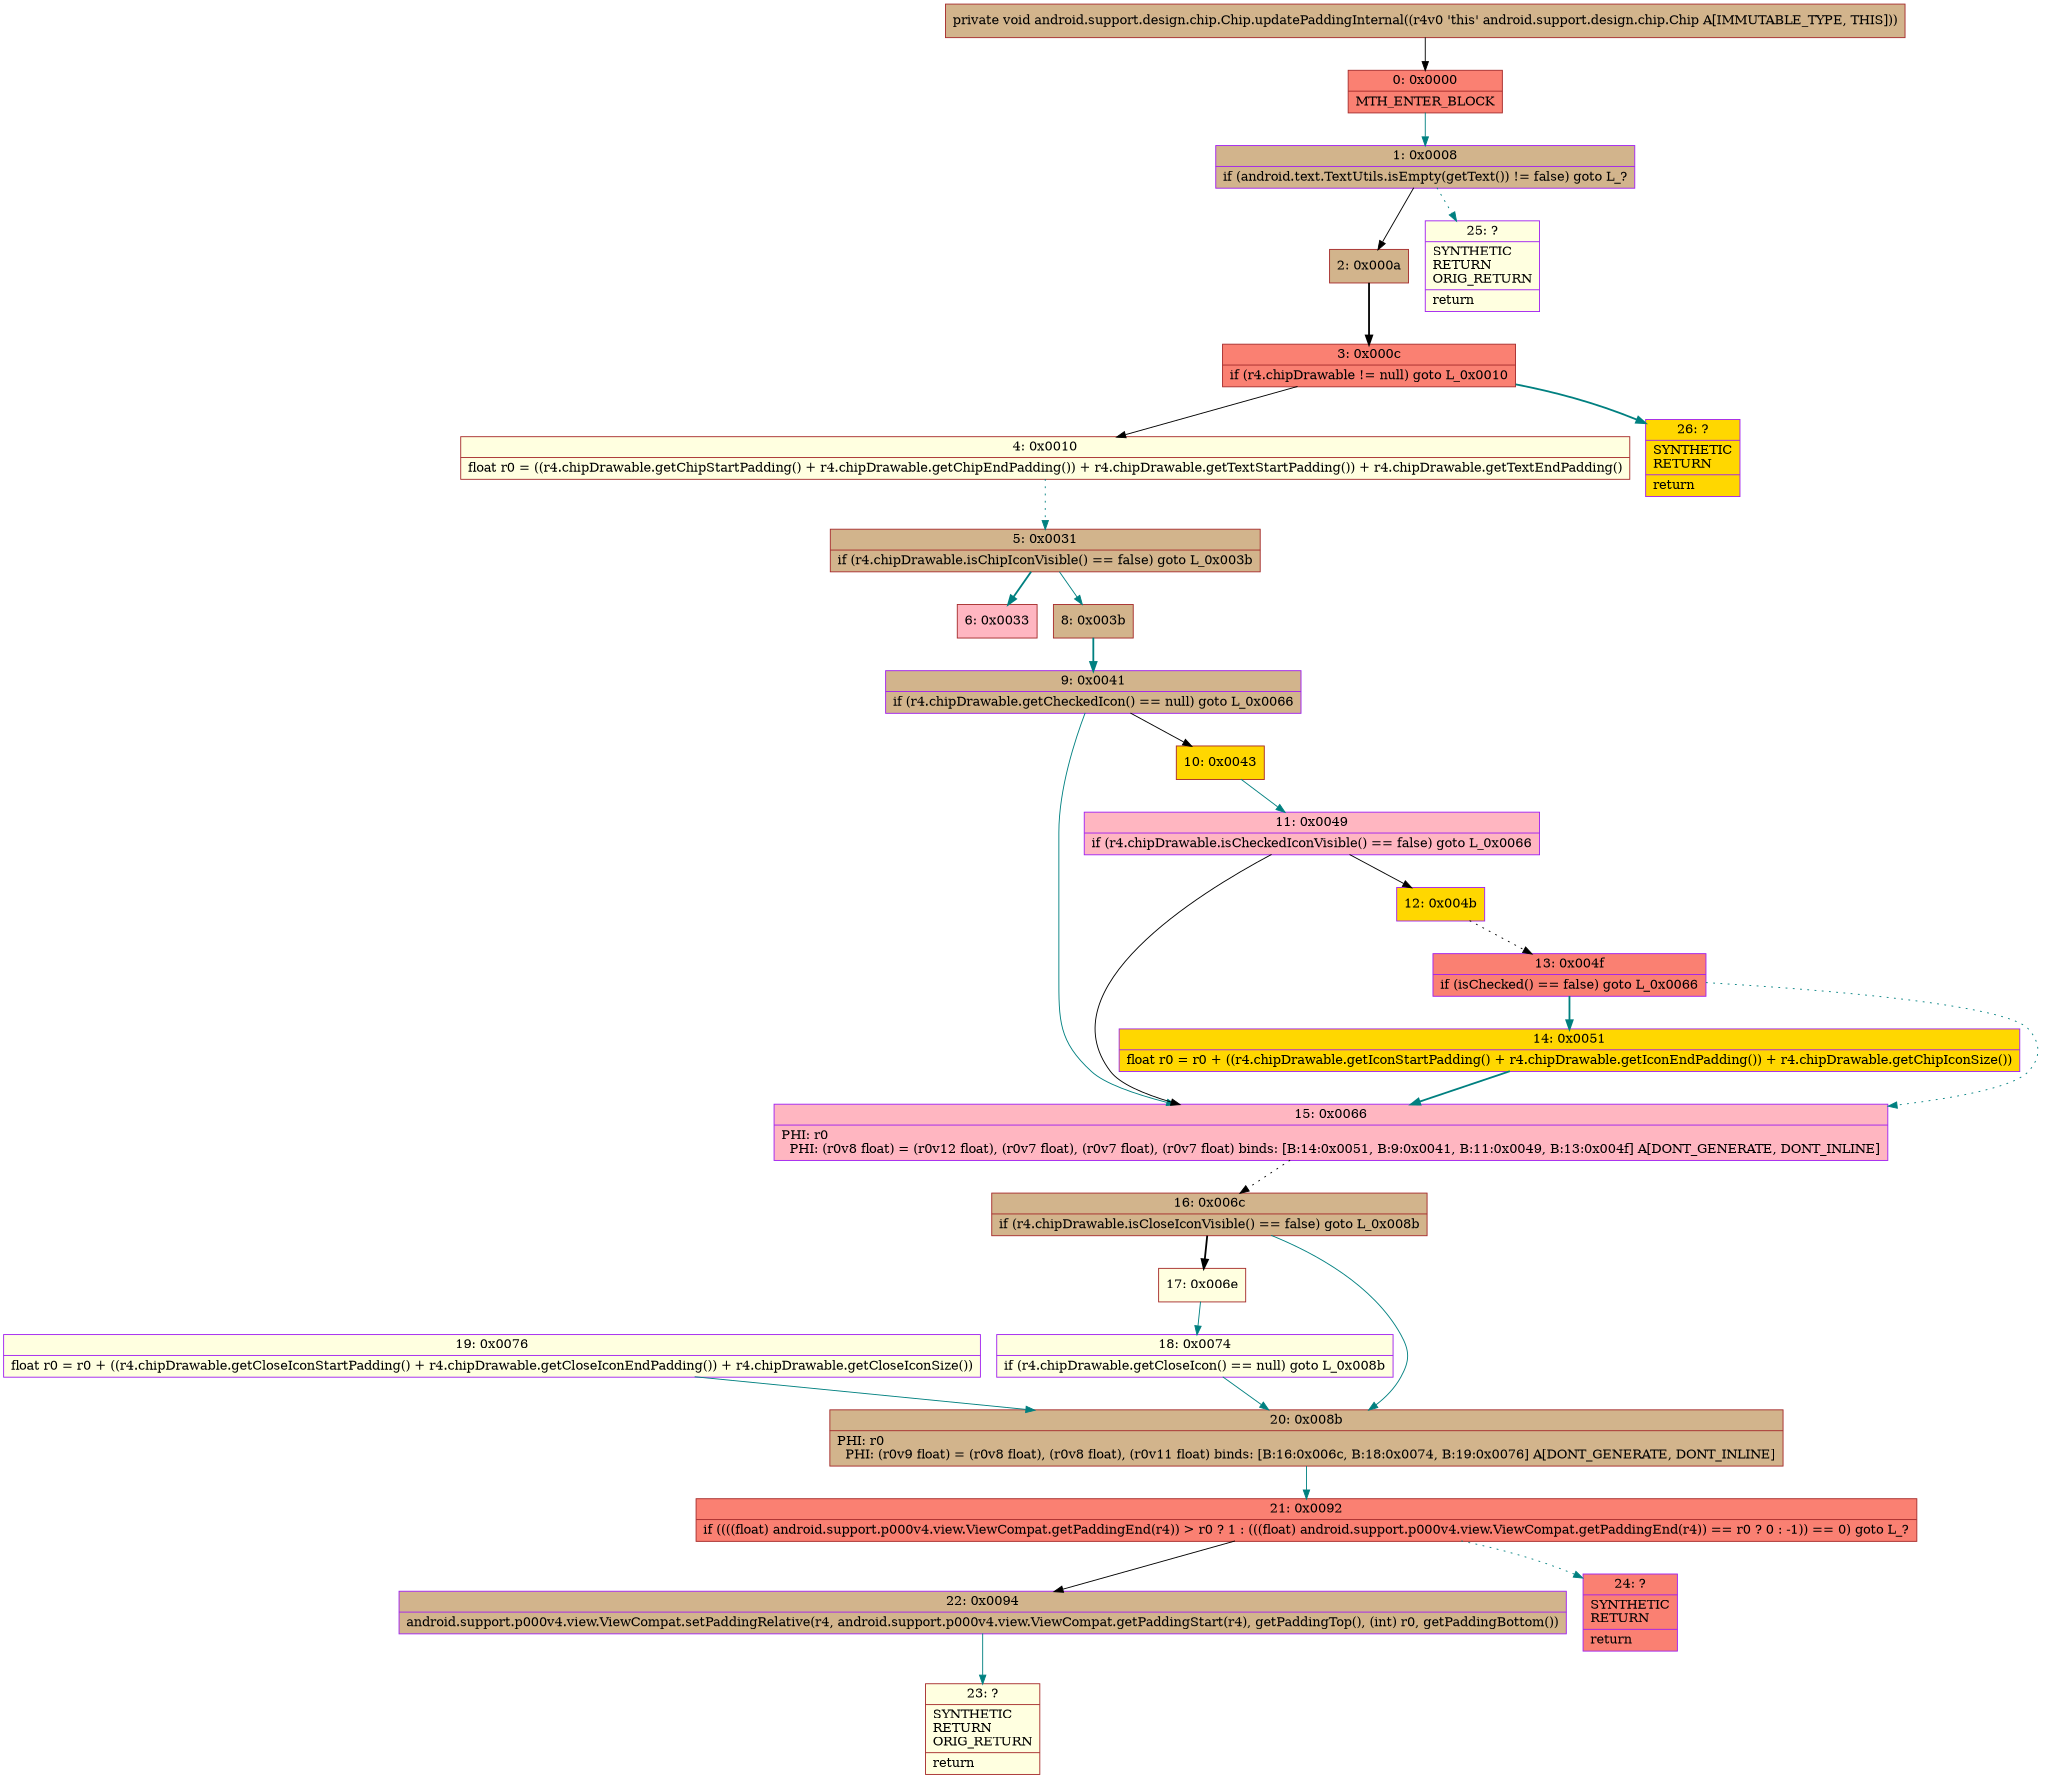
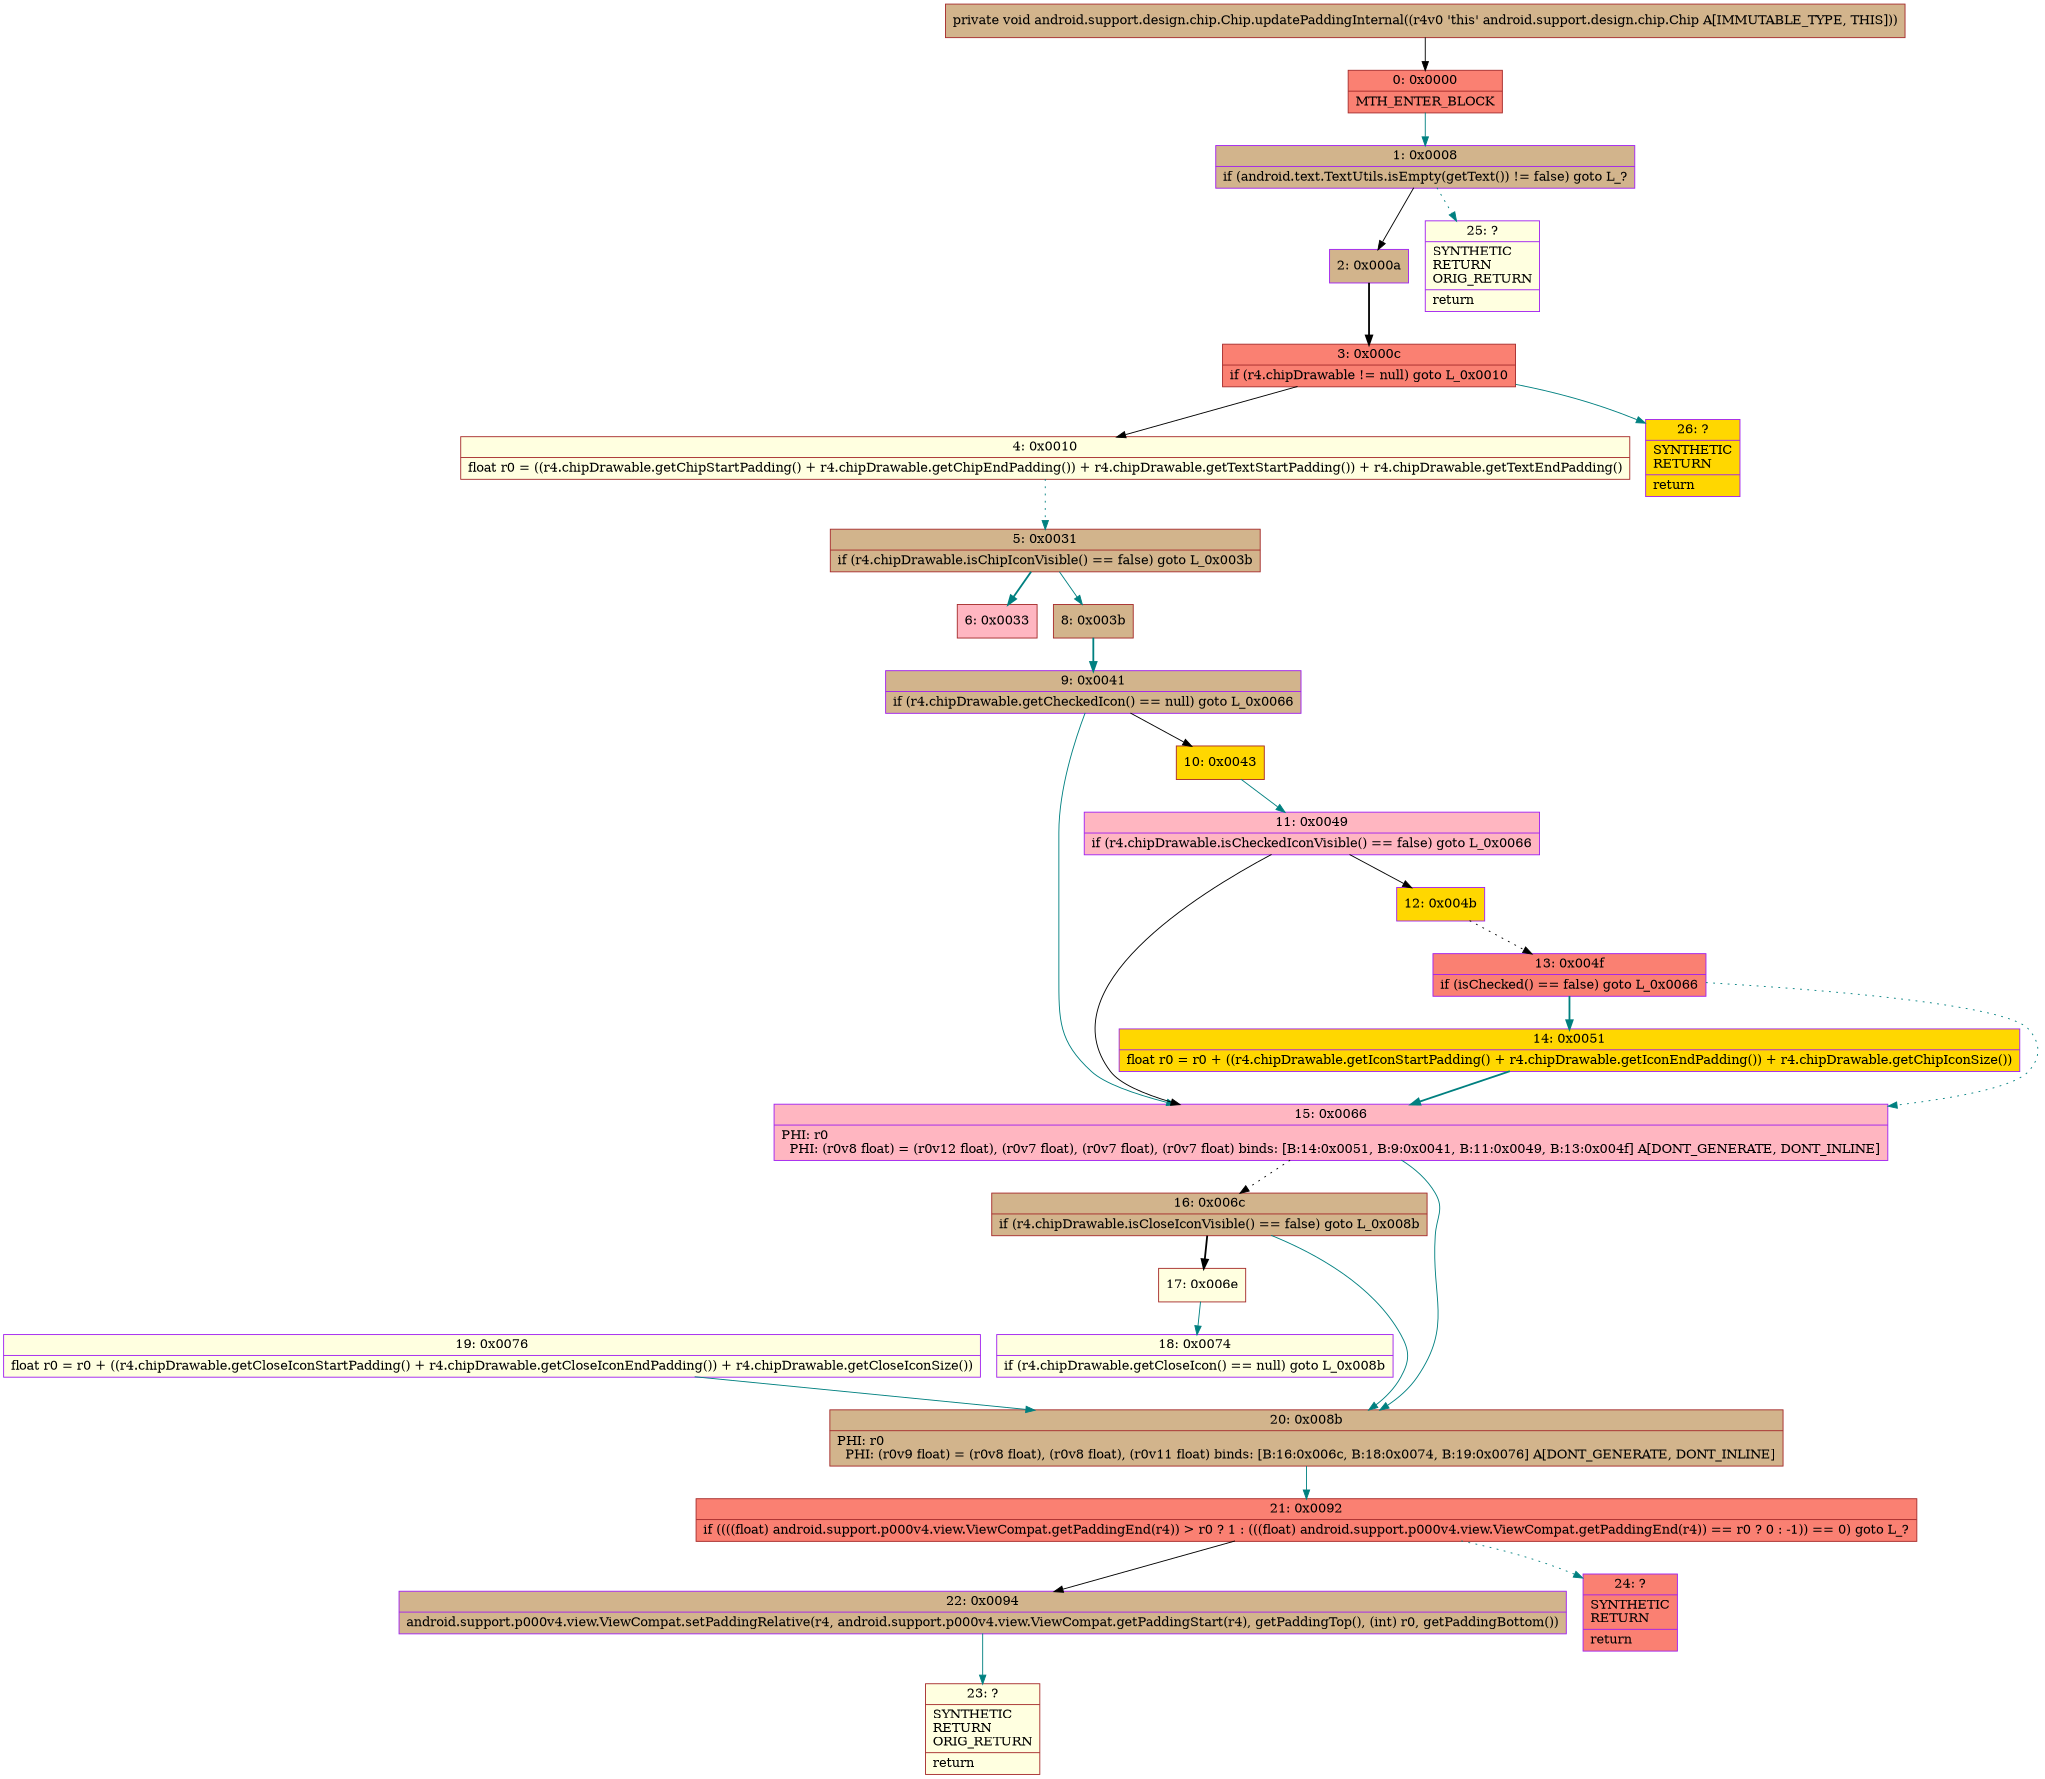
node "2: 0x000a": color brown -> purple
edge "3: 0x000c" -> "26: ?": style bold -> solid
edge "18: 0x0074" -> "20: 0x008b": now "15: 0x0066" -> "20: 0x008b"
